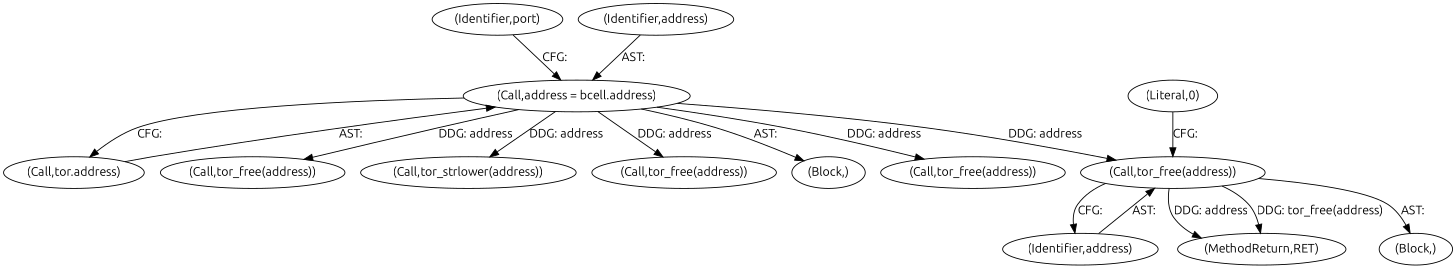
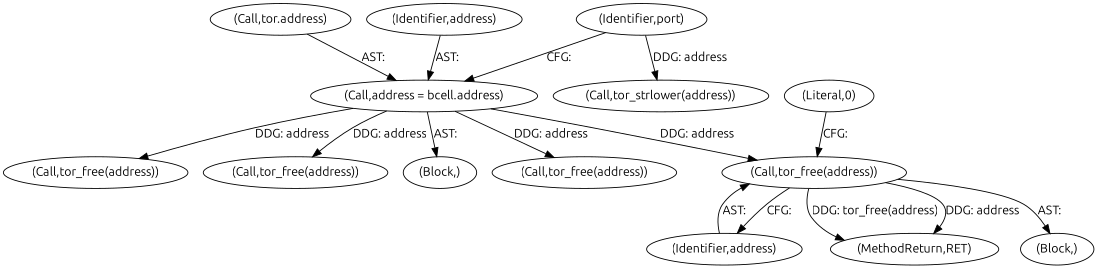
edge "(Call,address = bcell.address)" -> "(Call,tor.address)": removed, label "CFG:"
edge "(Call,address = bcell.address)" -> "(Call,tor_strlower(address))": now "(Identifier,port)" -> "(Call,tor_strlower(address))"
